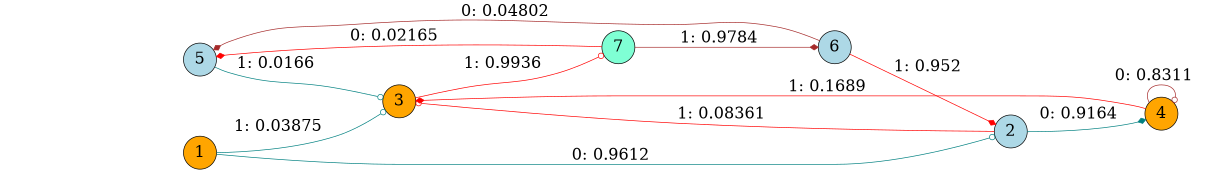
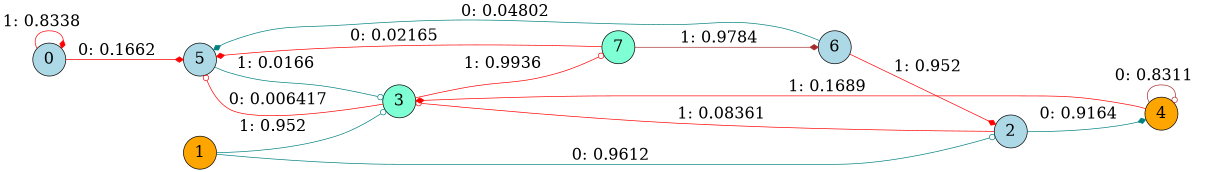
edge "6" -> "5": color brown -> teal
node "0": added
node "3": fillcolor orange -> aquamarine
edge "3" -> "5": added, label "0: 0.006417"
edge "1" -> "3": label "1: 0.03875  " -> "1: 0.952    "
